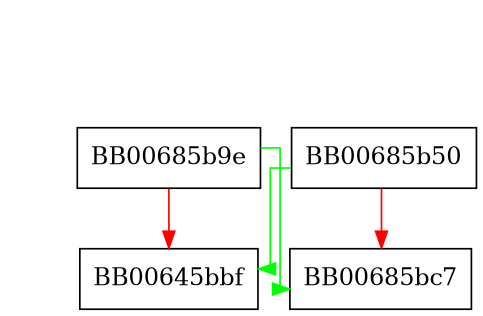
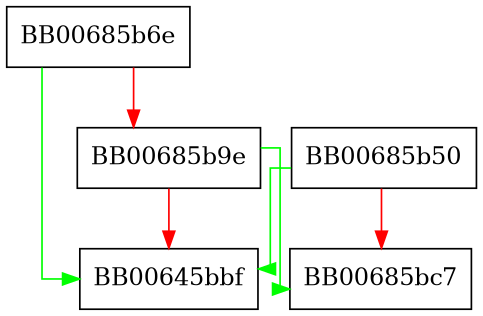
node "BB00685b6e": added
